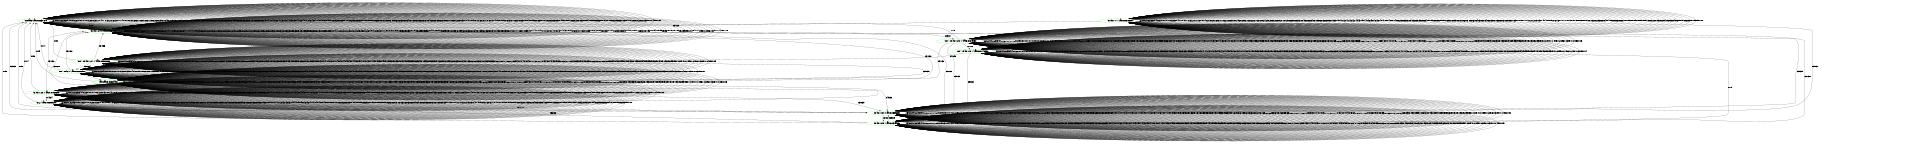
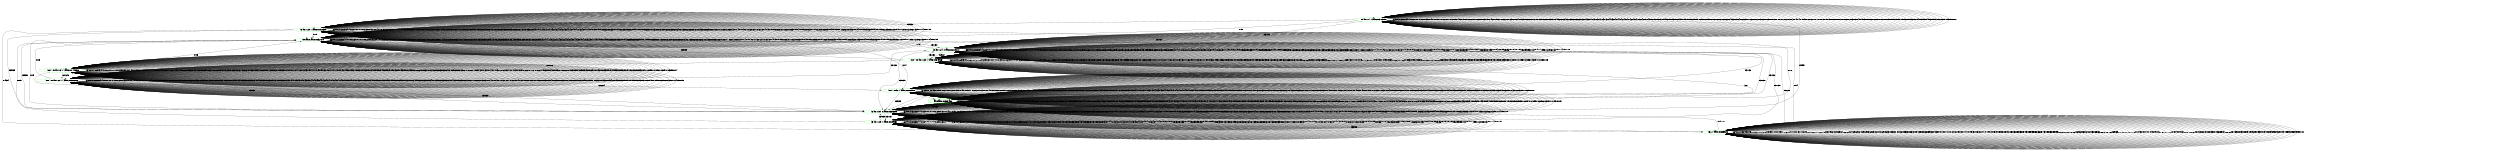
edge "(not (>= |thr1::23| 1)),false,0x34face0" -> "(not false),false,0x6f27370": label "L1_5" -> "L39_39"
edge "(= |thr1::1| 1),false,0x3183e90" -> "(not false),false,0x6f27370": added, label "L1_5"
edge "(not (>= |thr1::21| 1)),false,0x382c880" -> "(= |thr1::24| 0),false,0x264bc10": label "L84_85" -> "L31_30"
edge "false,false,0x33d7a30" -> "(not false),false,0x6f27370": label "L1_5" -> "L1_6"
edge "(= |thr1::1| 1),false,0x3183e90" -> "(= |thr1::30| 0),false,0x33f68e0": label "L39_37" -> "L9_95"
edge "(not (>= |thr1::21| 1)),false,0x382c880" -> "false,false,0x33d7a30": now "(not (>= |thr1::21| 1)),false,0x382c880" -> "(= |thr1::30| 0),false,0x33f68e0"
edge "(not (>= |thr1::23| 1)),false,0x34face0" -> "(= |thr1::30| 0),false,0x33f68e0": label "L39_39" -> "3_2"
edge "(not (>= |thr1::23| 1)),false,0x34face0" -> "false,false,0x33d7a30": now "(not (>= |thr1::23| 1)),false,0x34face0" -> "(= |thr1::24| 0),false,0x264bc10"
edge "false,false,0x33d7a30" -> "(= |thr1::28| 1),false,0x1526bf0": now "(= |thr1::1| 1),false,0x3183e90" -> "(= |thr1::28| 1),false,0x1526bf0"
edge "(not (>= b2 1)),false,0x2eceb80" -> "(= |thr1::30| 0),false,0x33f68e0": added, label "L39_39"
edge "(not (>= |thr1::3| 1)),false,0x1440330" -> "(= |thr1::29| 1),false,0x34fac30": now "(not (>= |thr1::3| 1)),false,0x1440330" -> "(not false),false,0x6f27370"
